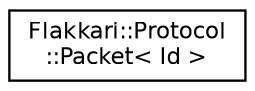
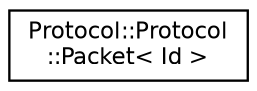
node "Flakkari::Protocol ::Packet< Id >": label "Flakkari::Protocol ::Packet< Id >" -> "Protocol::Protocol ::Packet< Id >"
